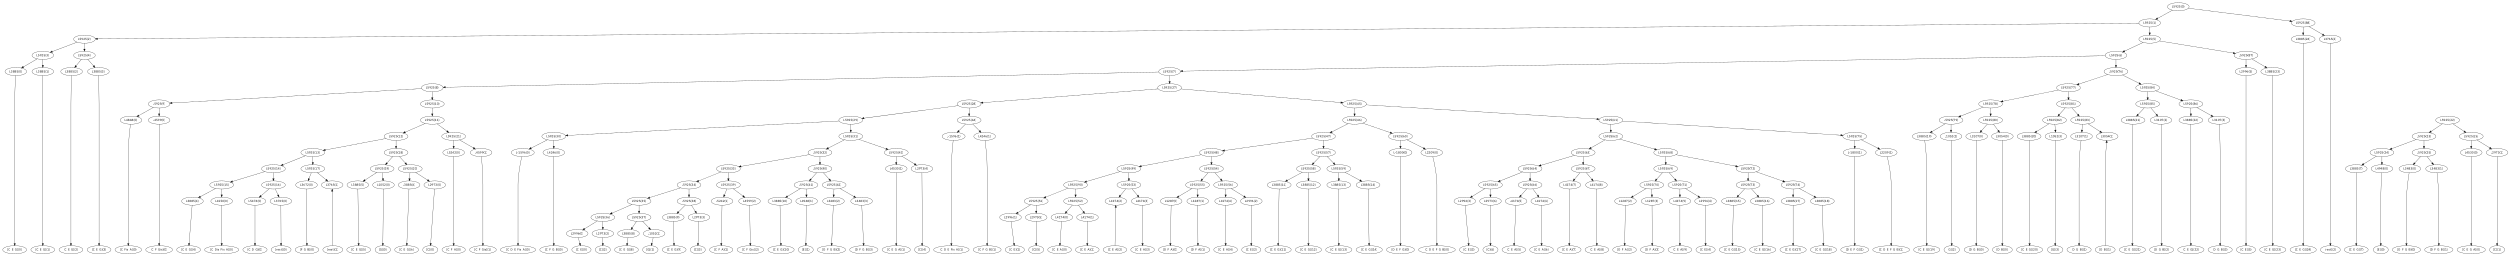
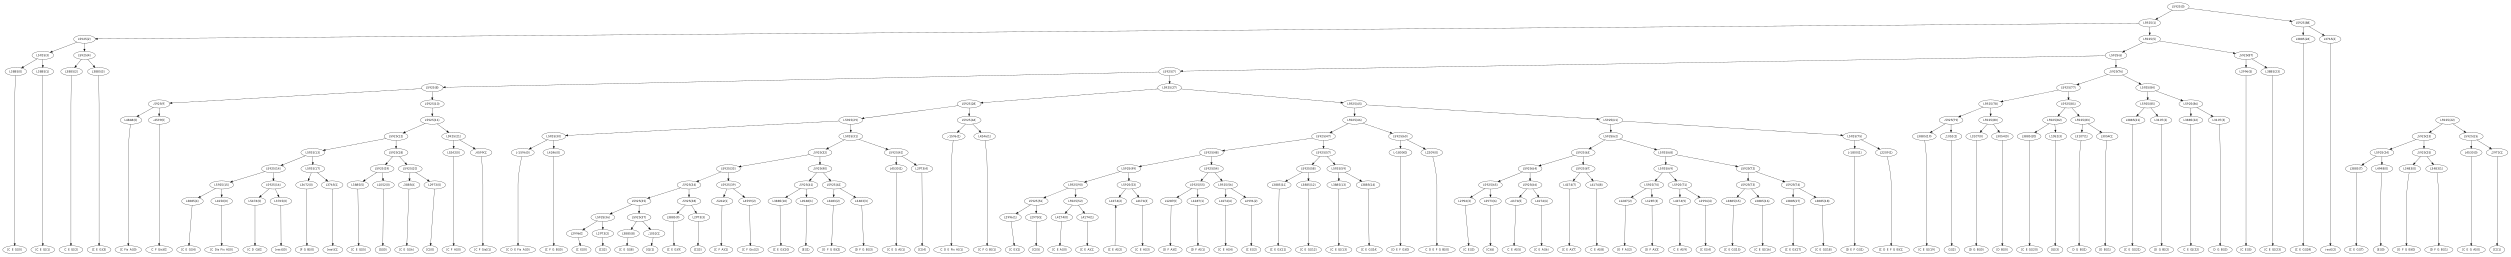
edge "[D  B](1)" -> "L3054(1)": reversed
edge "[rest](1)" -> "L3765(1)": reversed
